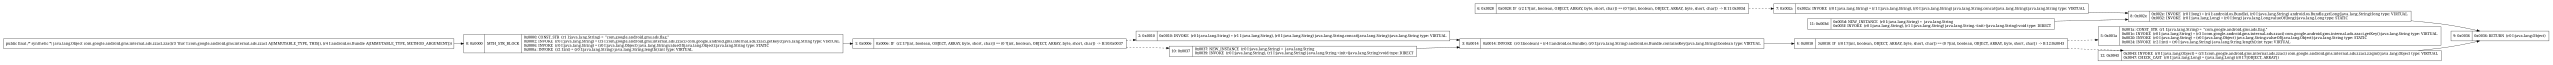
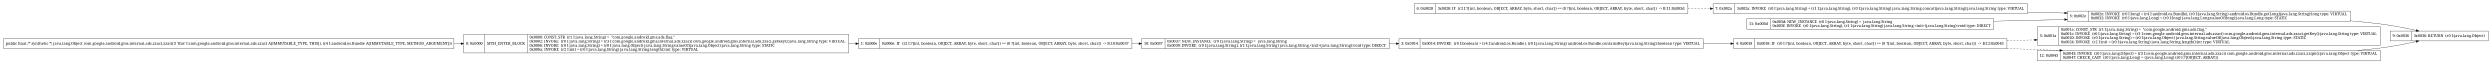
node "2: 0x0010": removed
node "0: 0x0000": text "MTH_STR_BLOCK" -> "MTH_ENTER_BLOCK"
edge "1: 0x000e" -> "10: 0x0037": style dashed -> solid
